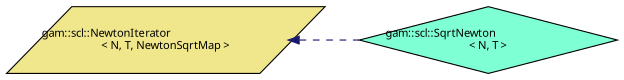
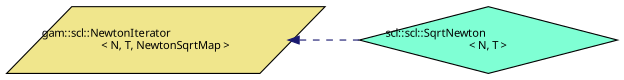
node "gam::scl::SqrtNewton < N, T >": label "gam::scl::SqrtNewton < N, T >" -> "scl::scl::SqrtNewton < N, T >"
